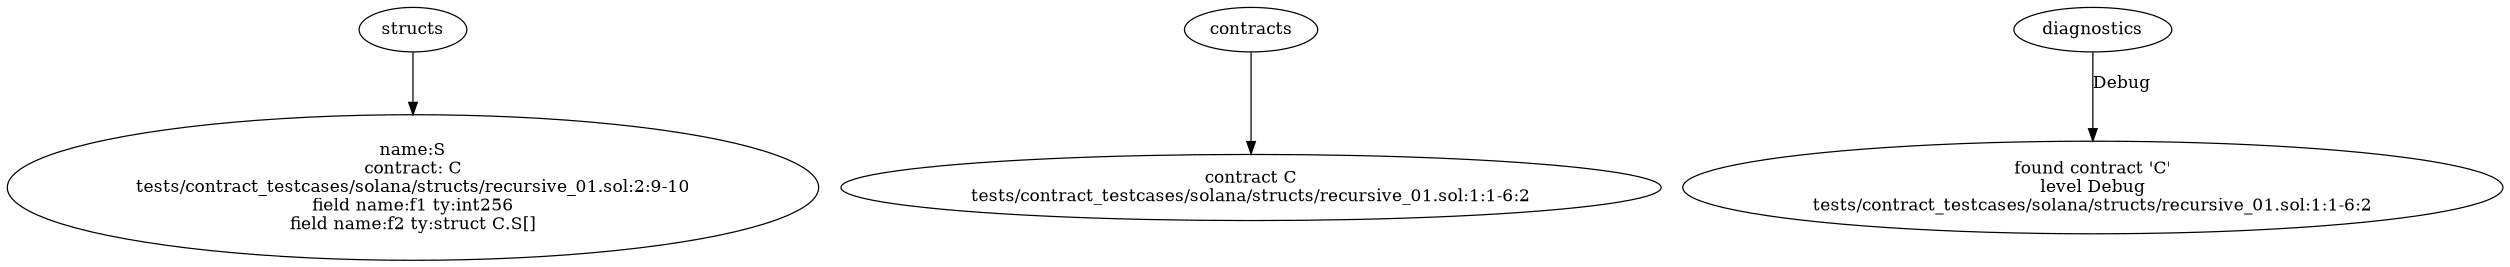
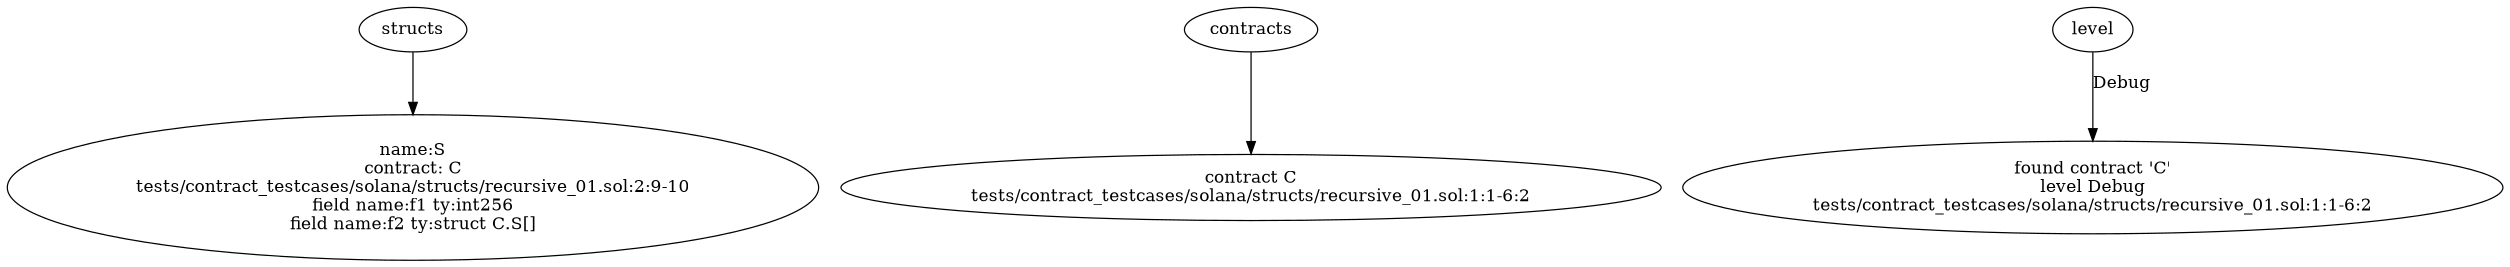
node "diagnostics": label "diagnostics" -> "level"
